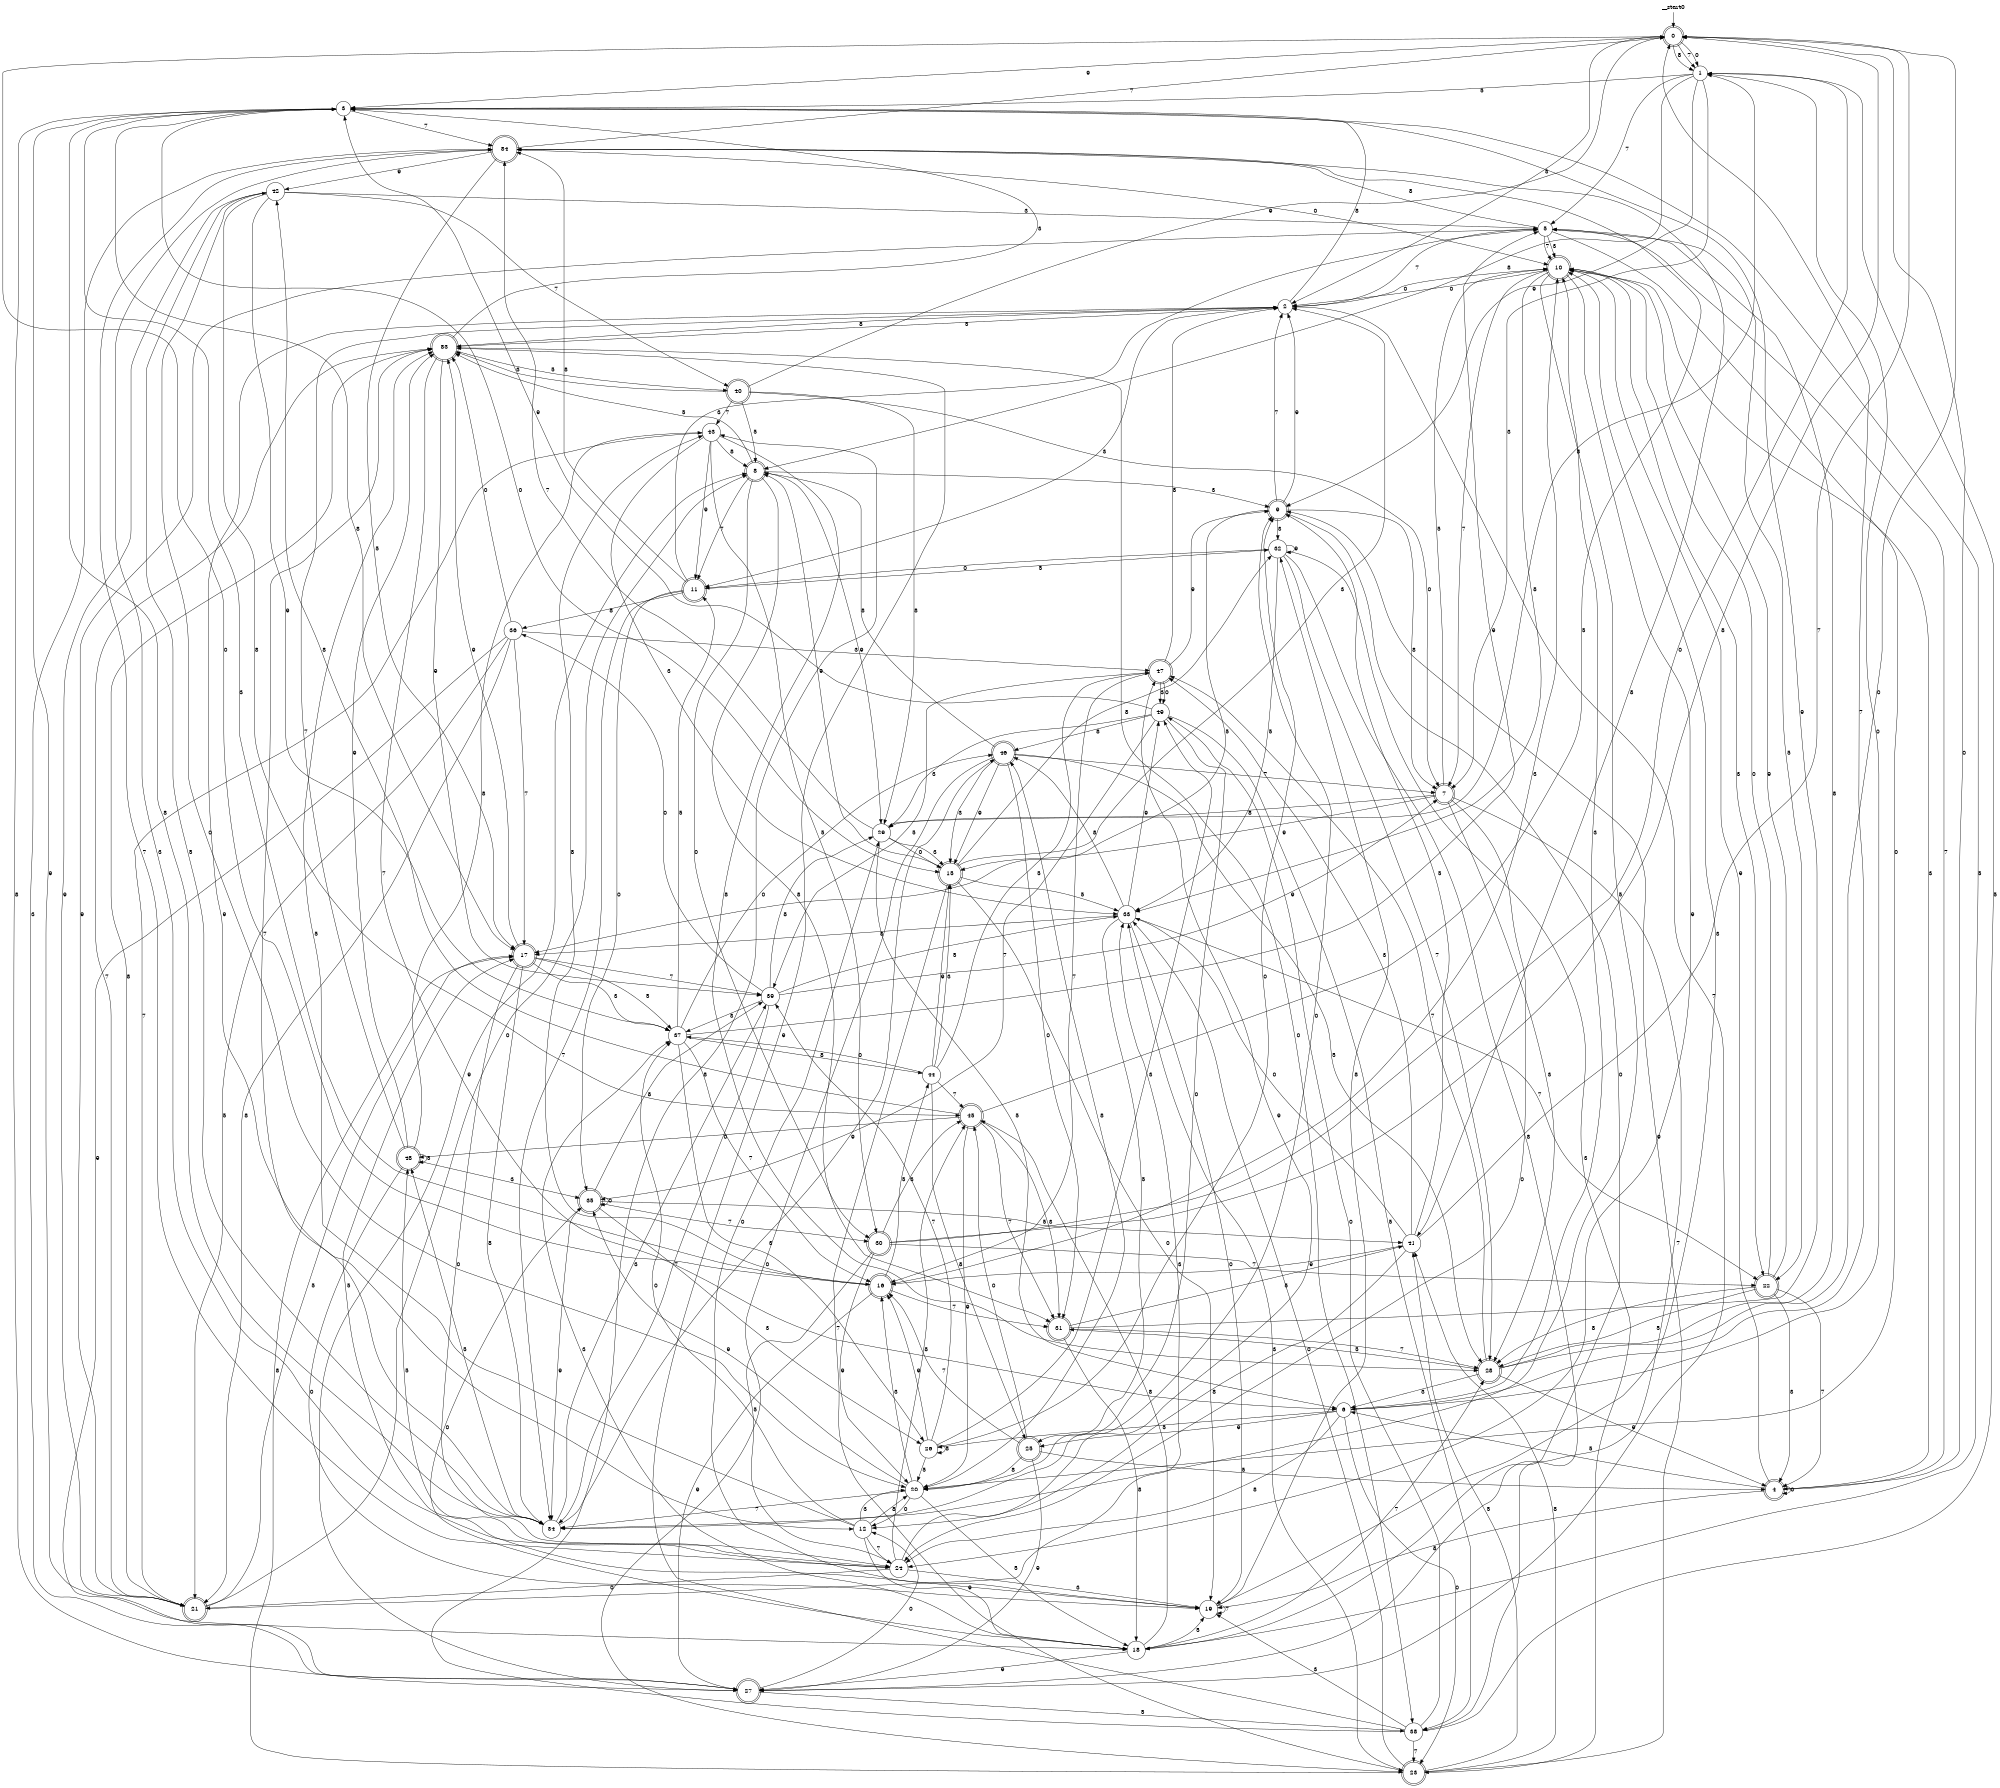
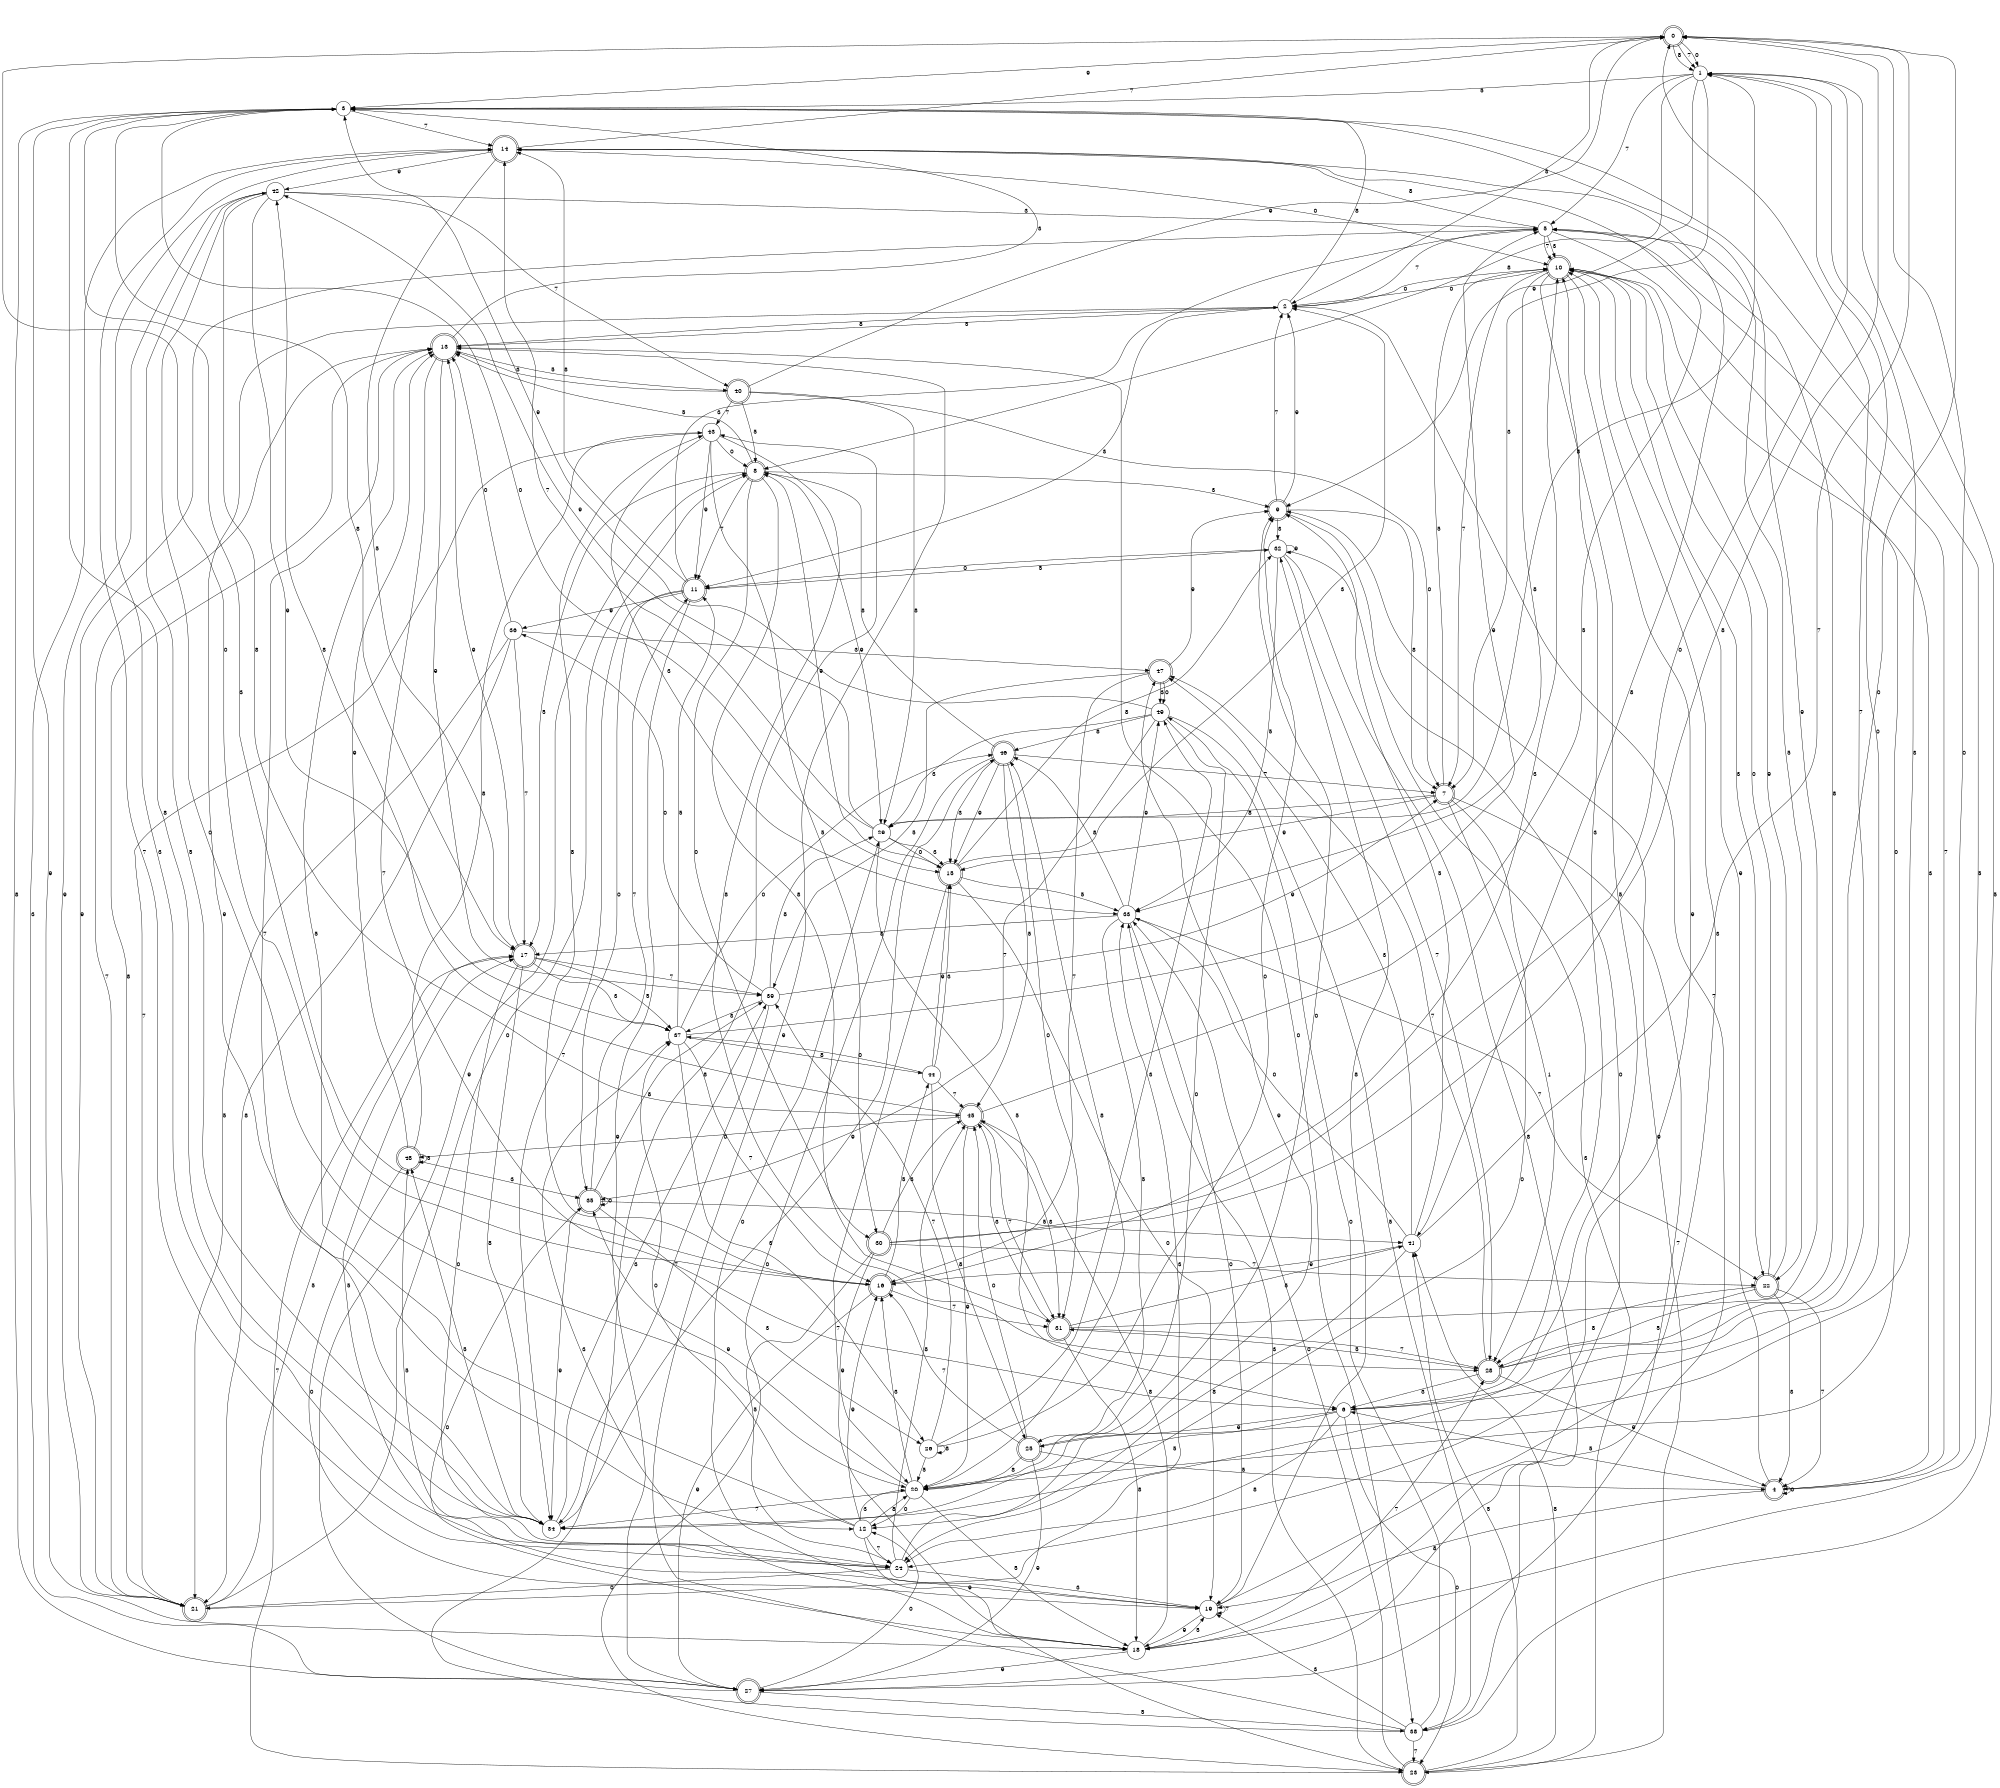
node "__start0": removed
node "84": label "84" -> "14"
edge "48" -> "2": removed, label "7"
node "83": label "83" -> "13"
edge "47" -> "2": removed, label "8"
edge "43" -> "8": label "8" -> "0"
edge "29" -> "42": added, label "9"
edge "11" -> "36": label "8" -> "9"
edge "44" -> "47": removed, label "5"
edge "9" -> "17": now "8" -> "17"
edge "39" -> "33": removed, label "5"
edge "46" -> "28": now "46" -> "45"
edge "25" -> "1": added, label "3"
edge "7" -> "28": label "3" -> "1"
edge "35" -> "30": now "35" -> "11"
edge "31" -> "45": added, label "3"
edge "36" -> "27": now "11" -> "27"
edge "26" -> "16": now "12" -> "16"
edge "23" -> "17": label "8" -> "7"
edge "6" -> "26": now "6" -> "20"
edge "19" -> "18": added, label "9"
